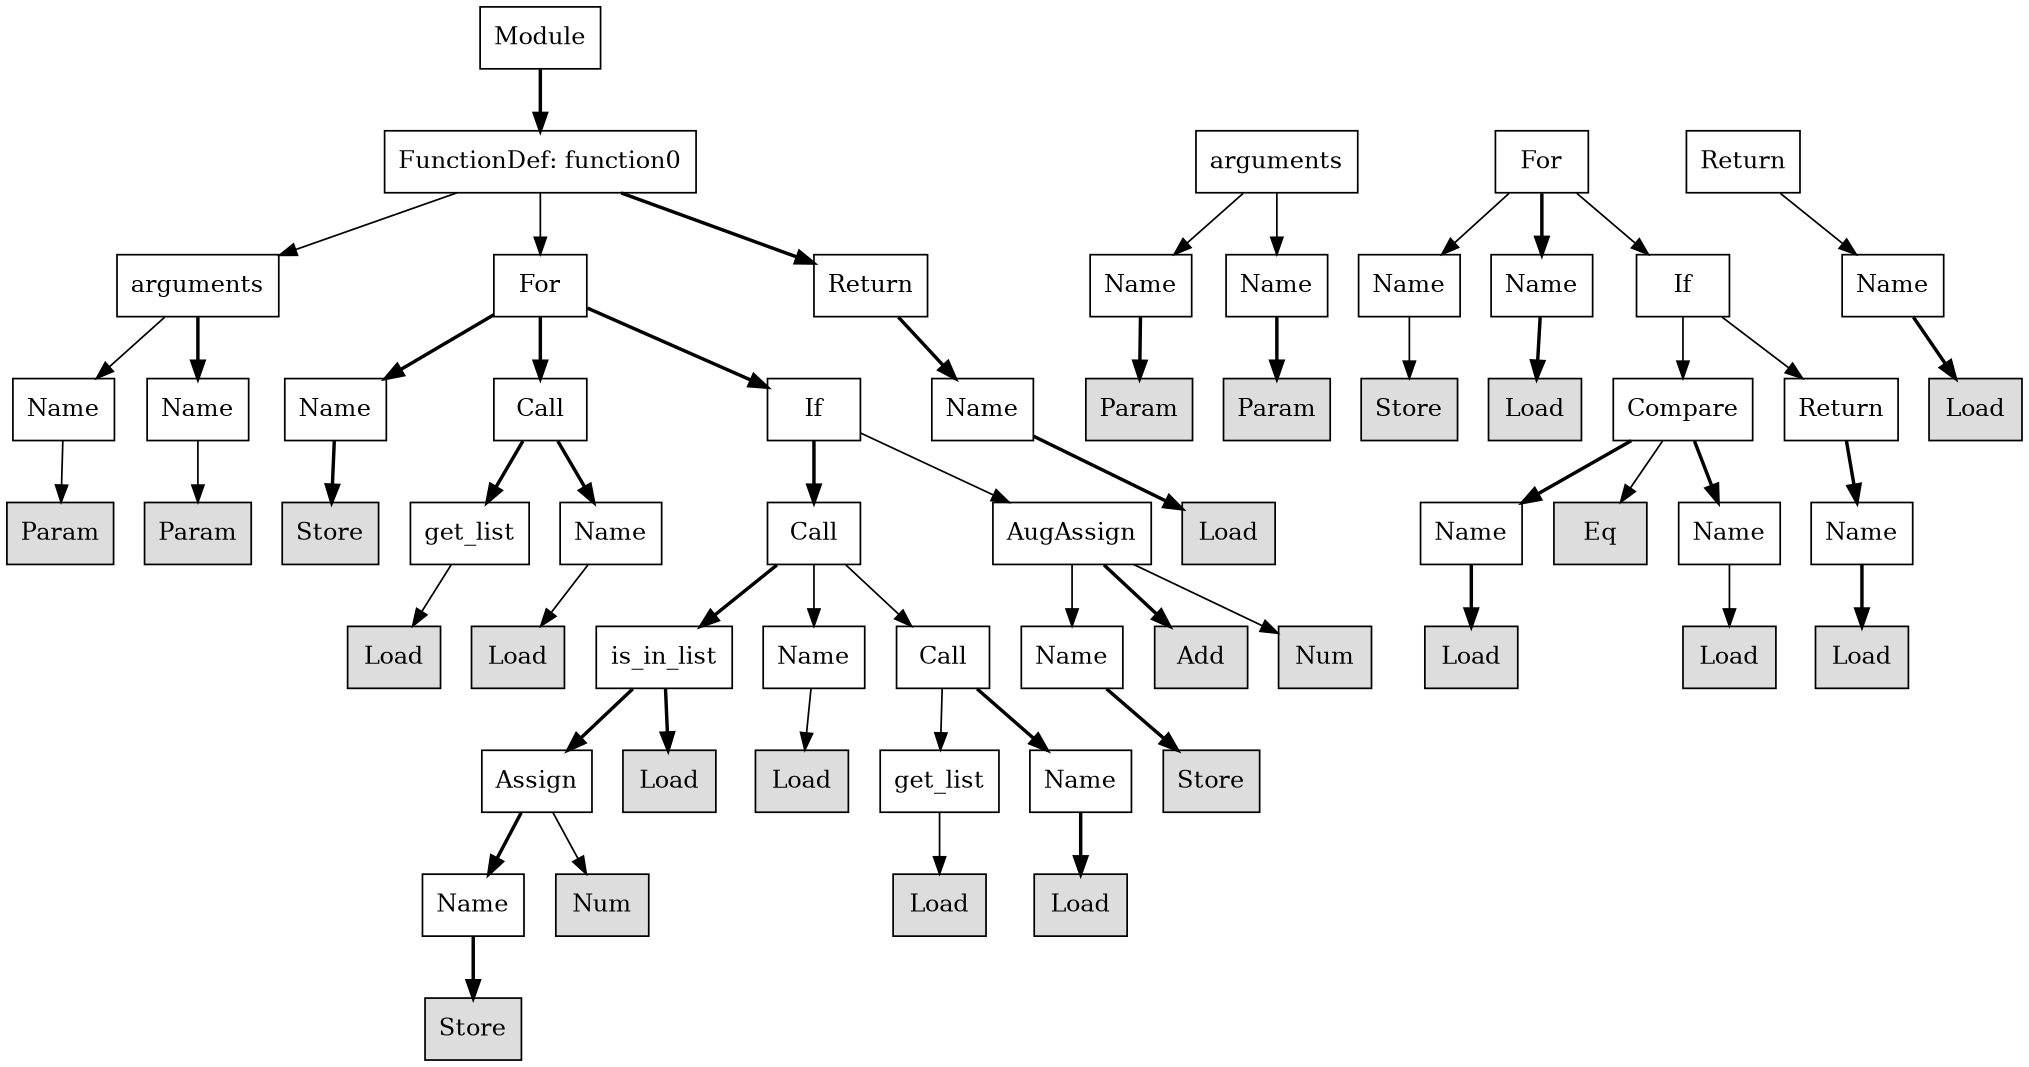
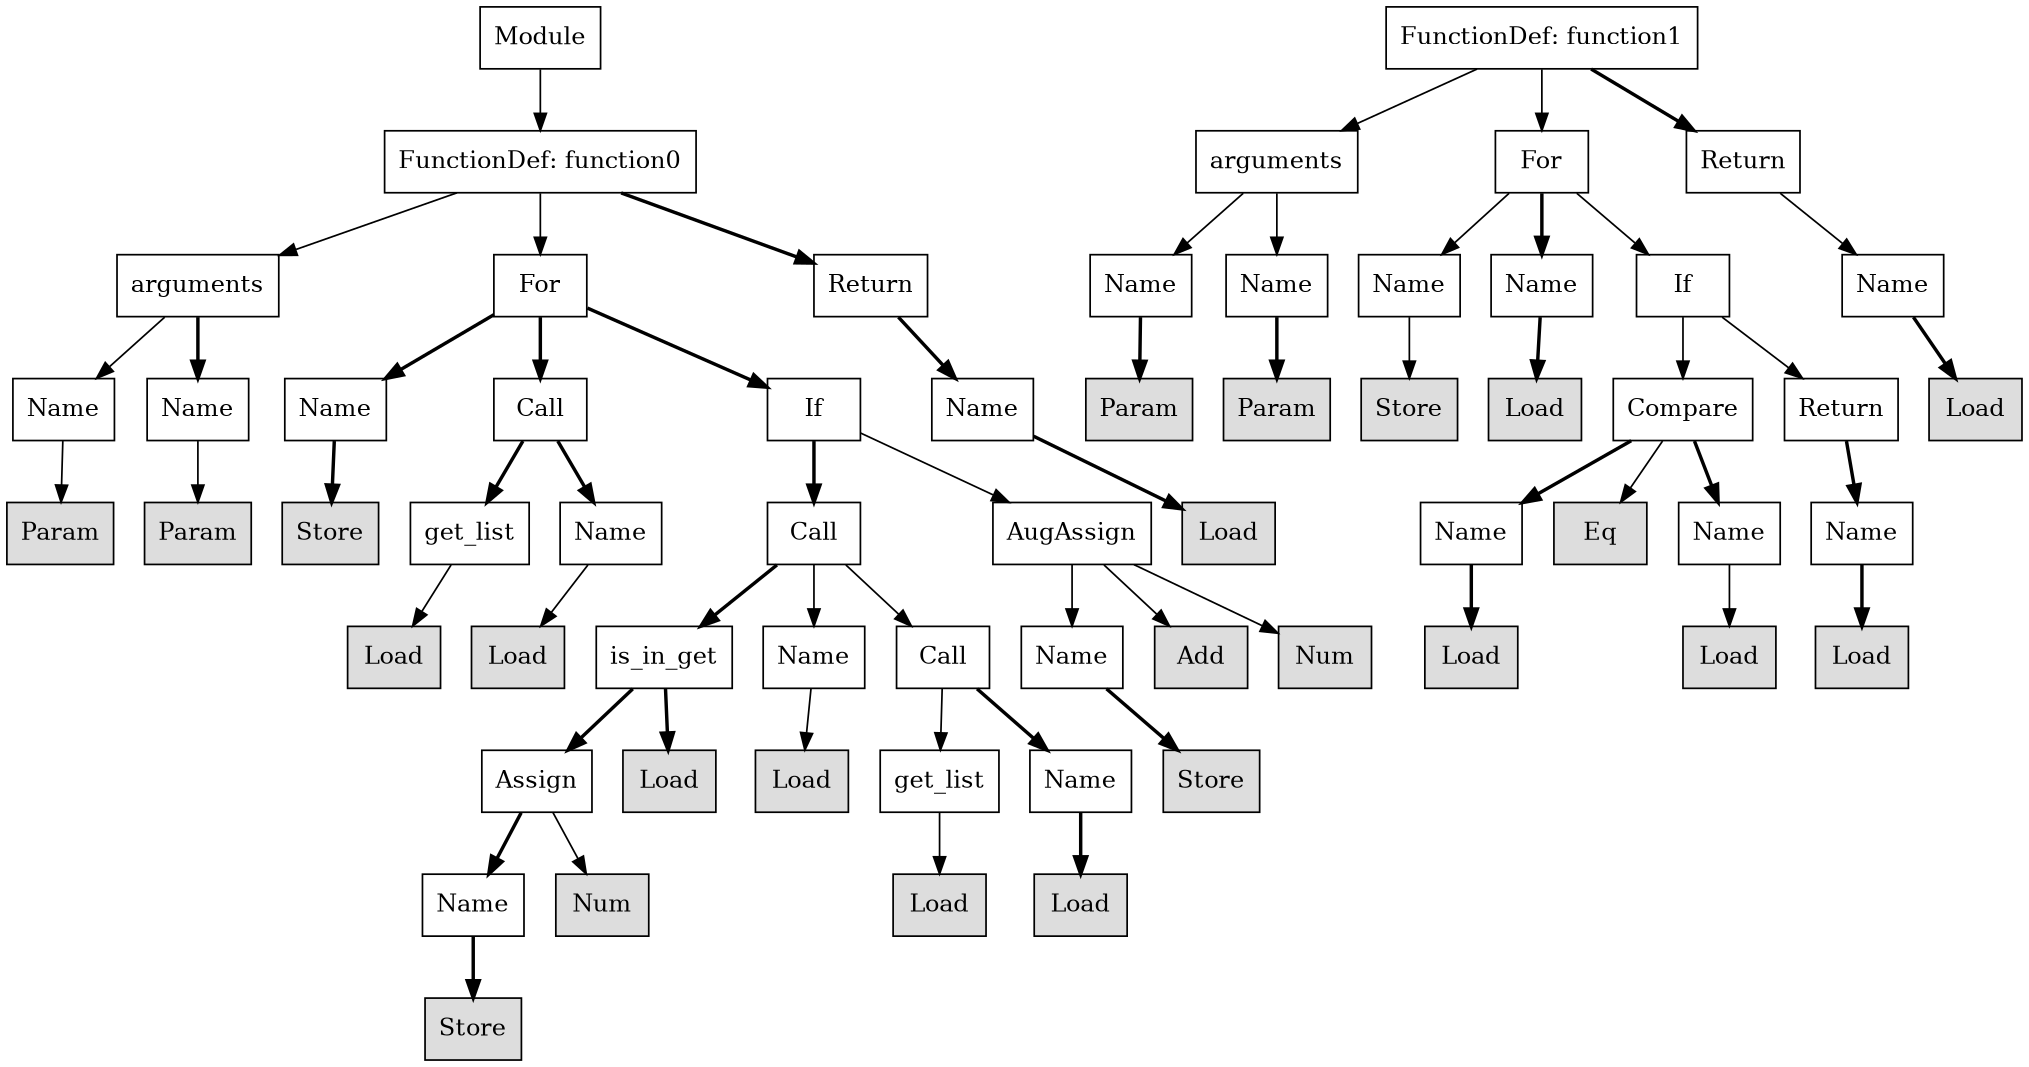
node "FunctionDef: function1": added
edge "Module" -> "FunctionDef: function0": style bold -> solid
edge "AugAssign" -> "Add": style bold -> solid
node "is_in_list": label "is_in_list" -> "is_in_get"
